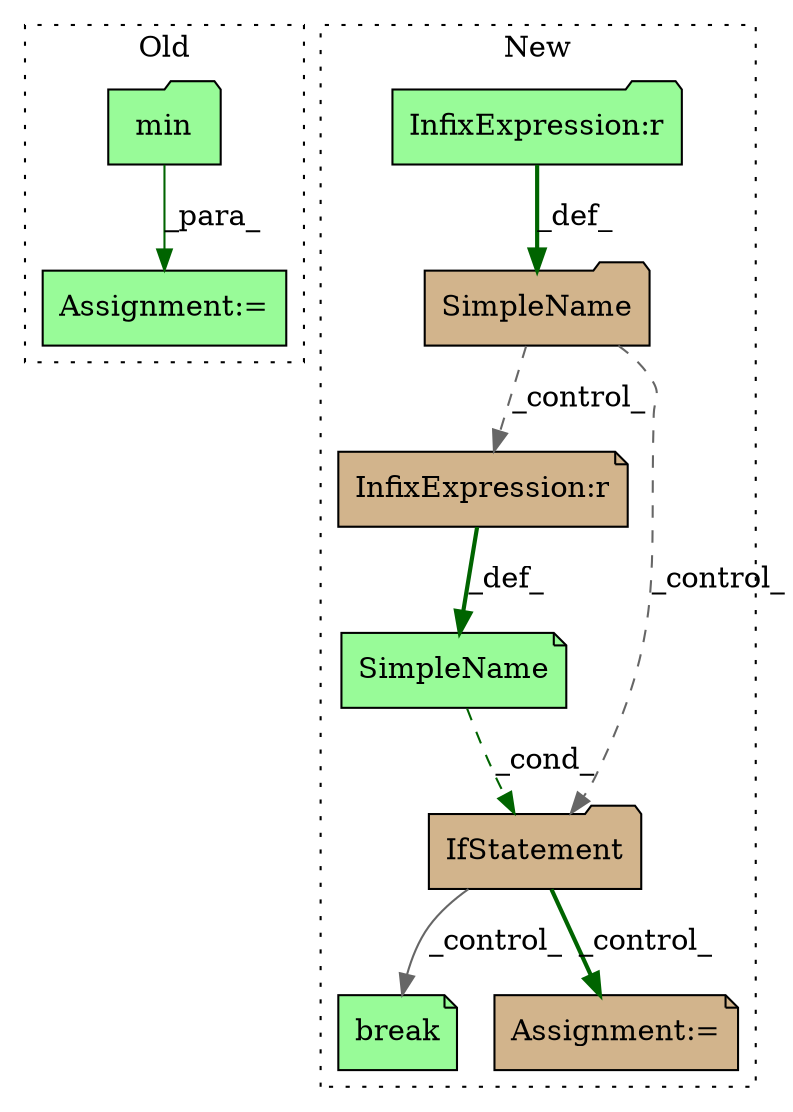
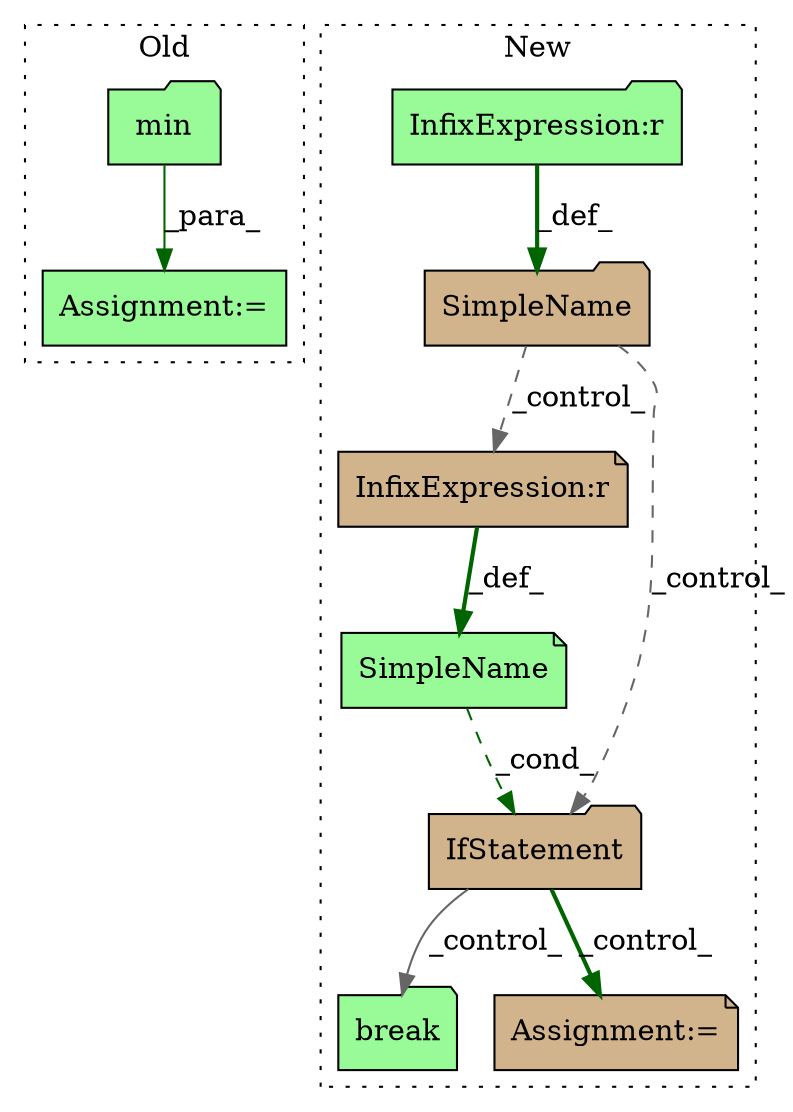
node "break": shape note -> folder
